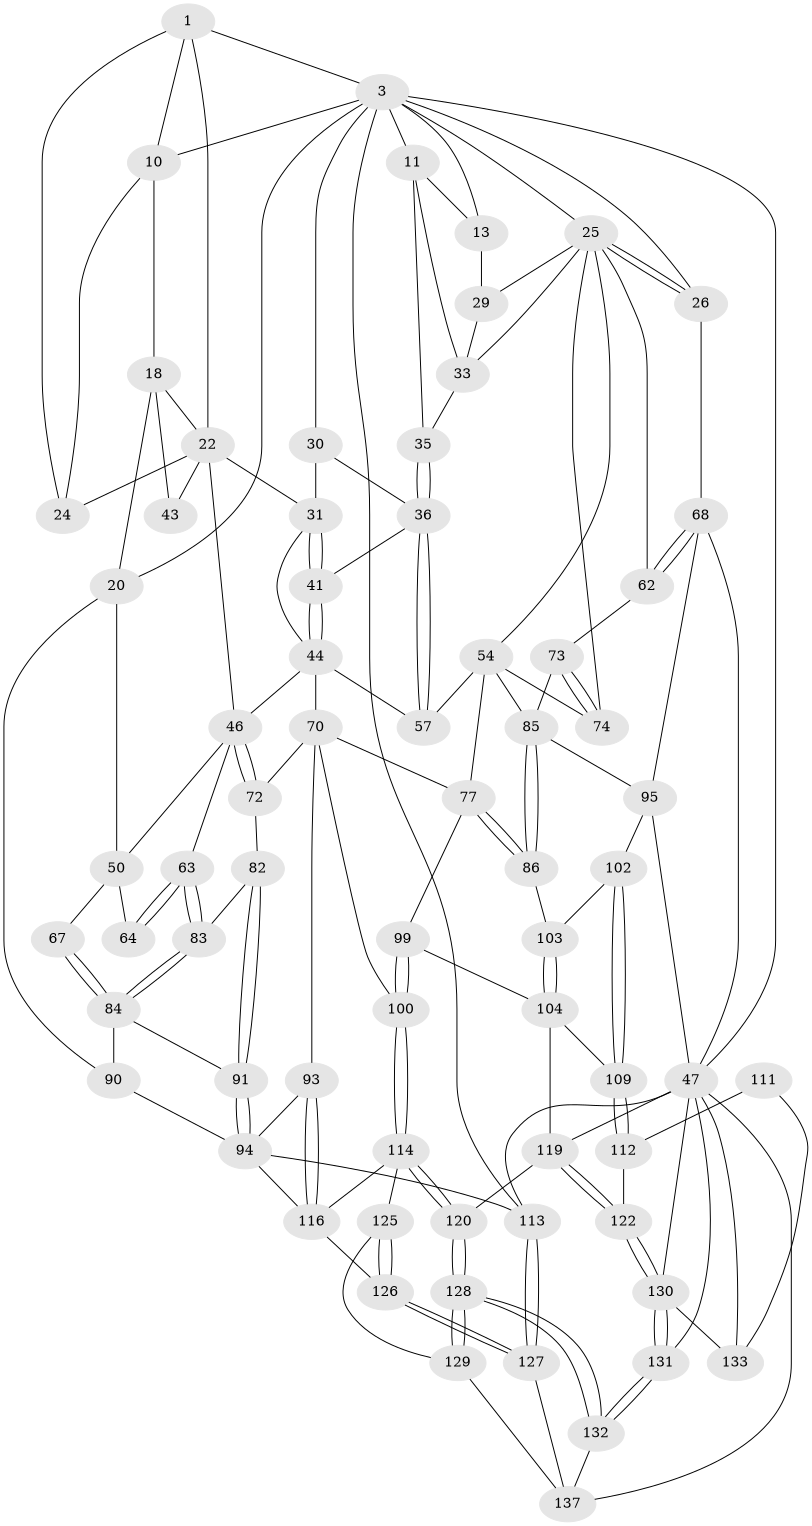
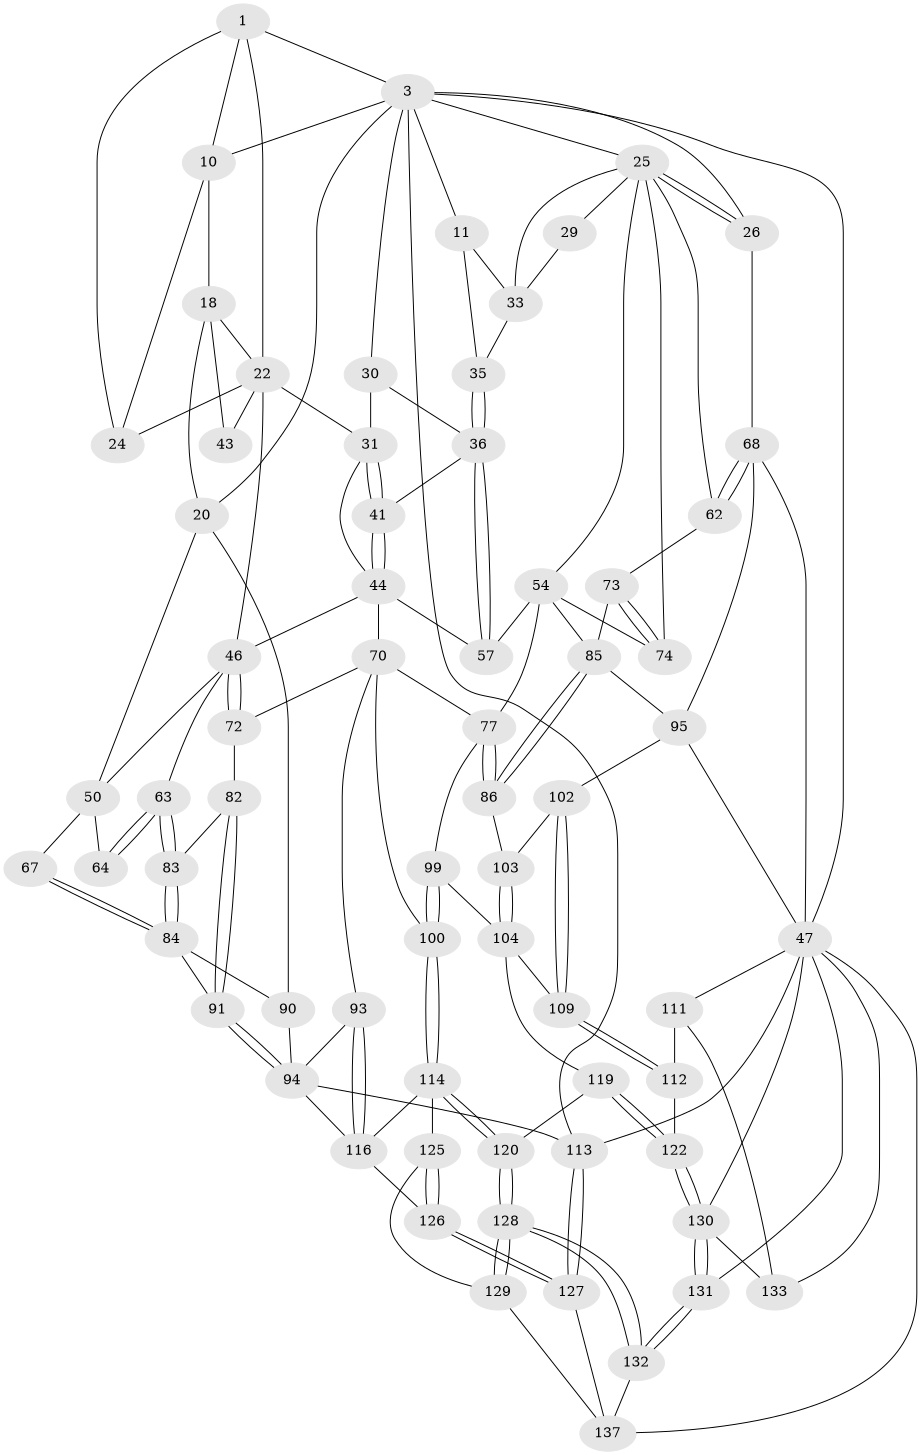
node "13": removed
edge "47" -- "119": now "47" -- "111"
